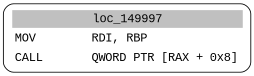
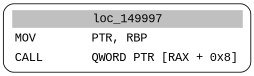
node "loc_149997": text "MOV        RDI, RBP" -> "MOV        PTR, RBP"
